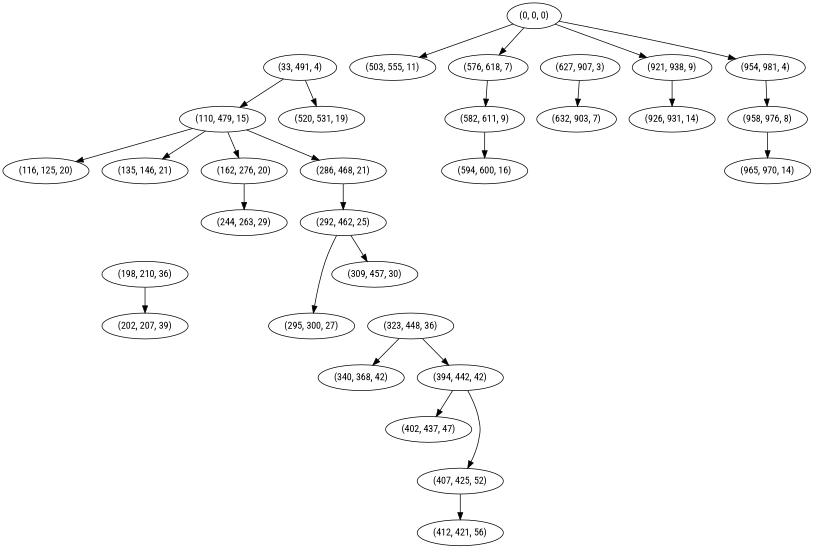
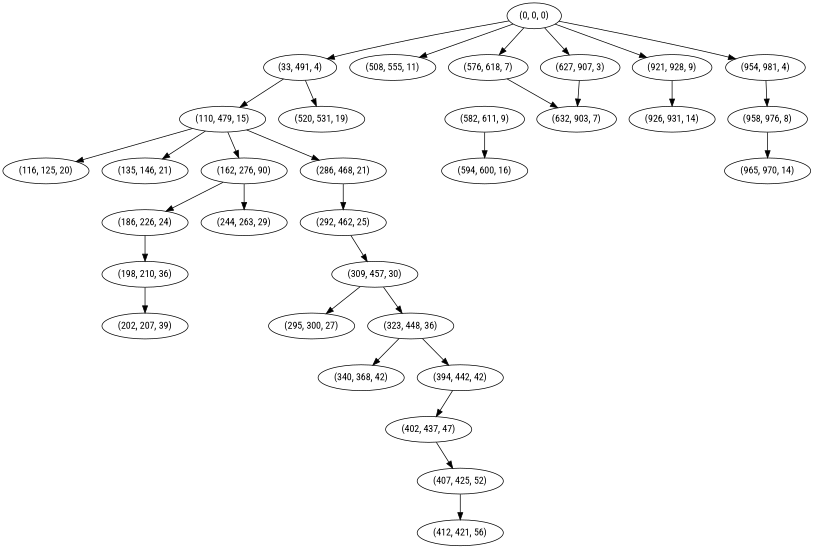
edge "(0, 0, 0)" -> "(33, 491, 4)": added
edge "(0, 0, 0)" -> "(627, 907, 3)": added
node "(503, 555, 11)": label "(503, 555, 11)" -> "(508, 555, 11)"
node "(921, 938, 9)": label "(921, 938, 9)" -> "(921, 928, 9)"
edge "(576, 618, 7)" -> "(582, 611, 9)": now "(576, 618, 7)" -> "(632, 903, 7)"
node "(162, 276, 20)": label "(162, 276, 20)" -> "(162, 276, 90)"
node "(186, 226, 24)": added
edge "(292, 462, 25)" -> "(295, 300, 27)": now "(309, 457, 30)" -> "(295, 300, 27)"
edge "(309, 457, 30)" -> "(323, 448, 36)": added
edge "(394, 442, 42)" -> "(407, 425, 52)": now "(402, 437, 47)" -> "(407, 425, 52)"
